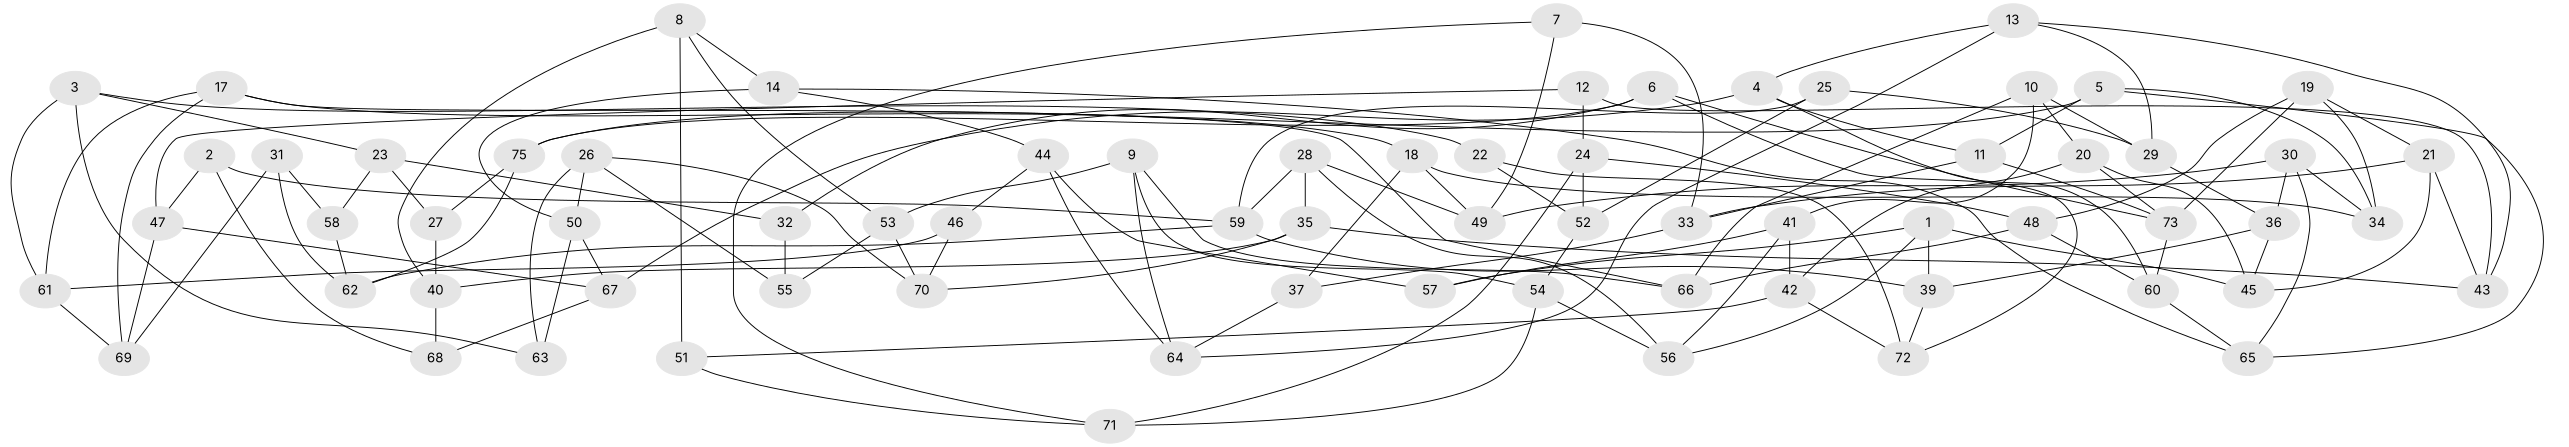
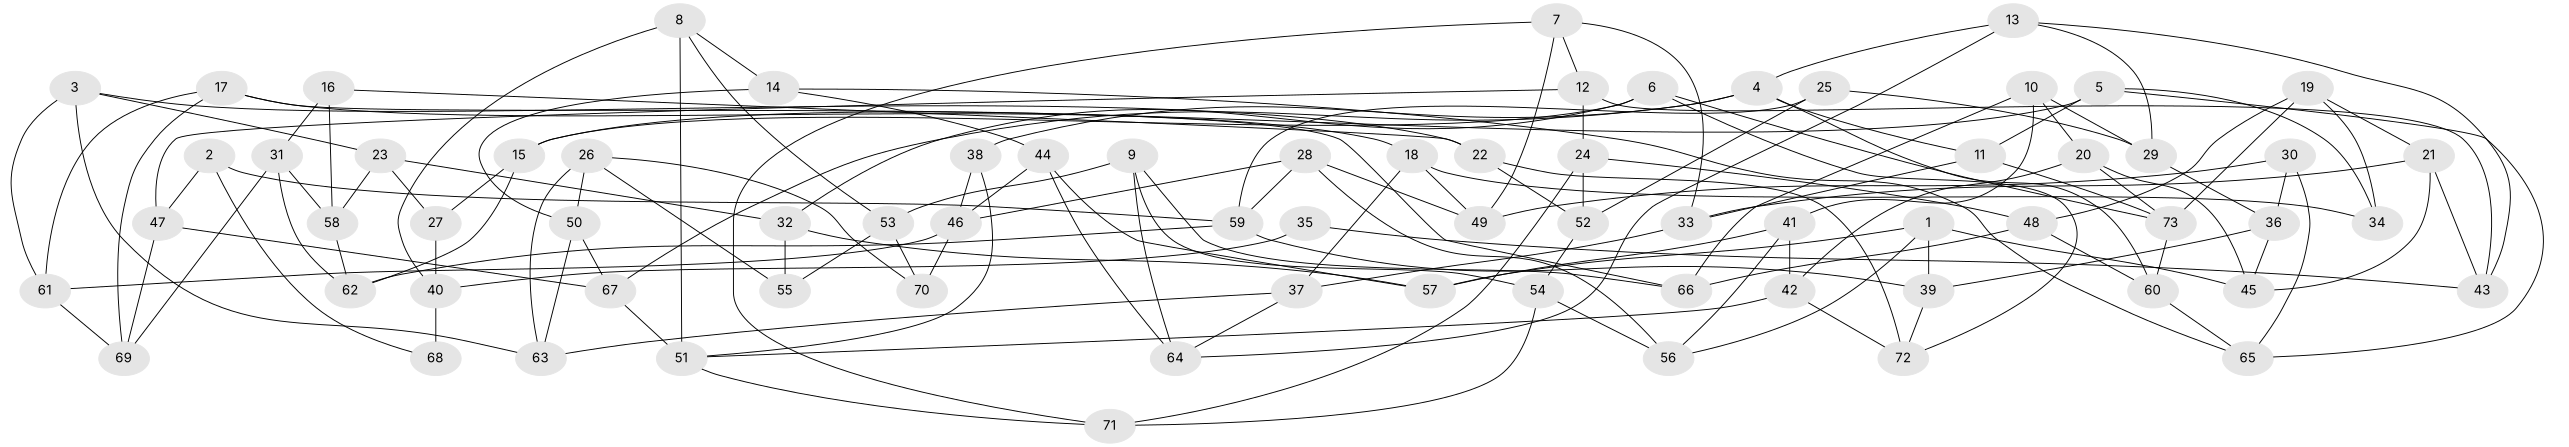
edge "7" -- "12": added
node "16": added
node "75": label "75" -> "15"
node "38": added
edge "28" -- "35": now "28" -- "46"
edge "30" -- "34": removed
edge "32" -- "57": added
edge "35" -- "70": removed
edge "37" -- "63": added
edge "67" -- "68": now "67" -- "51"
